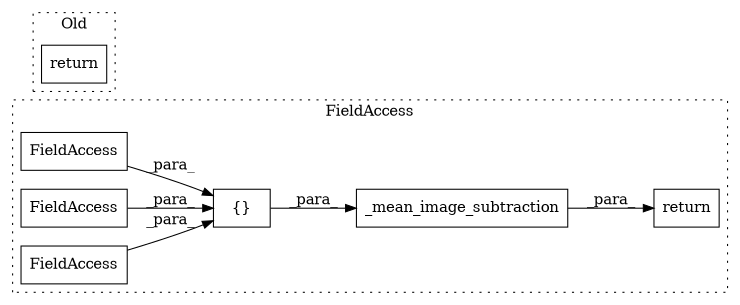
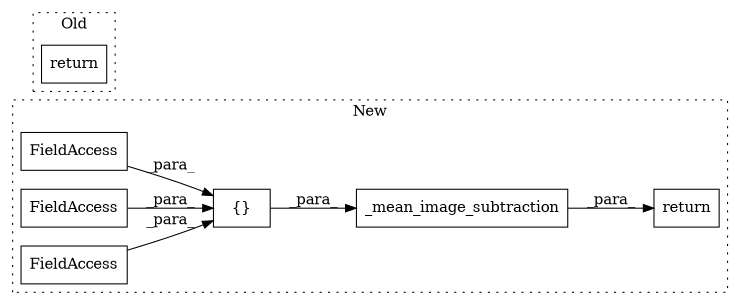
cluster "FieldAccess": label "FieldAccess" -> "New"
